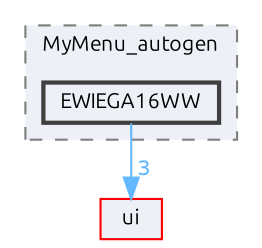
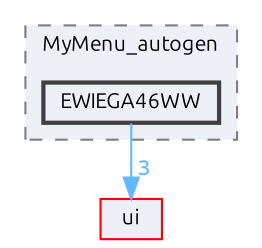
node "EWIEGA16WW": label "EWIEGA16WW" -> "EWIEGA46WW"
